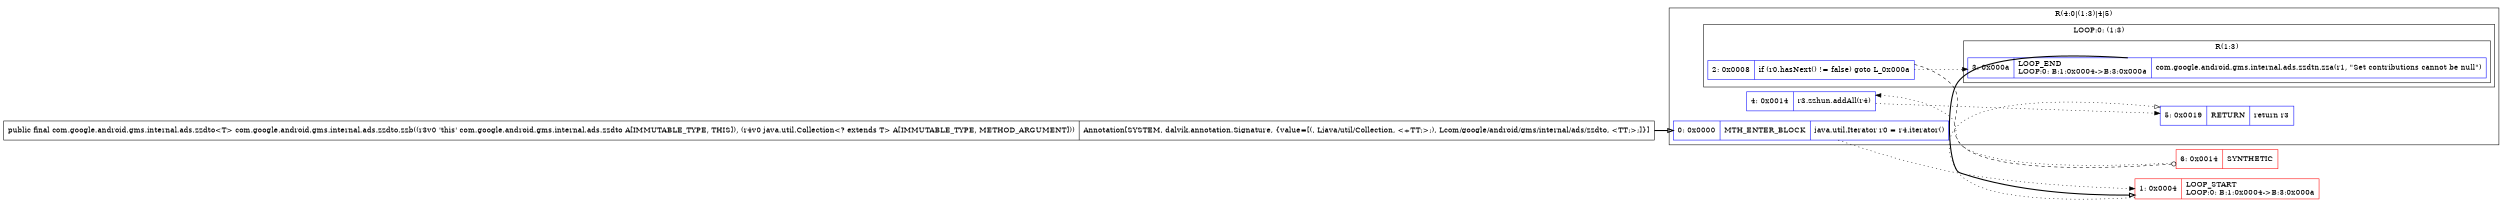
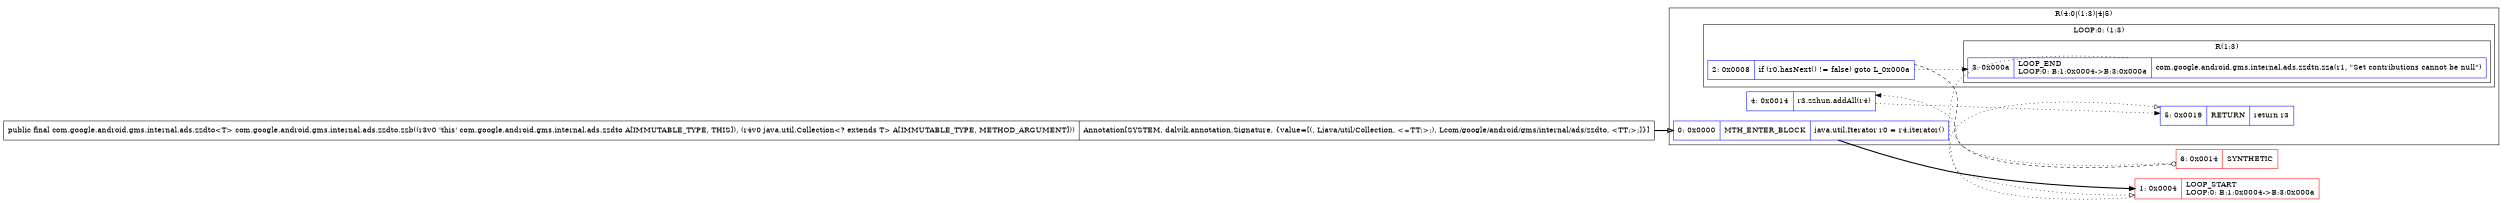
edge "3: 0x000a" -> "1: 0x0004": style bold -> dotted
edge "0: 0x0000" -> "1: 0x0004": style dotted -> bold
